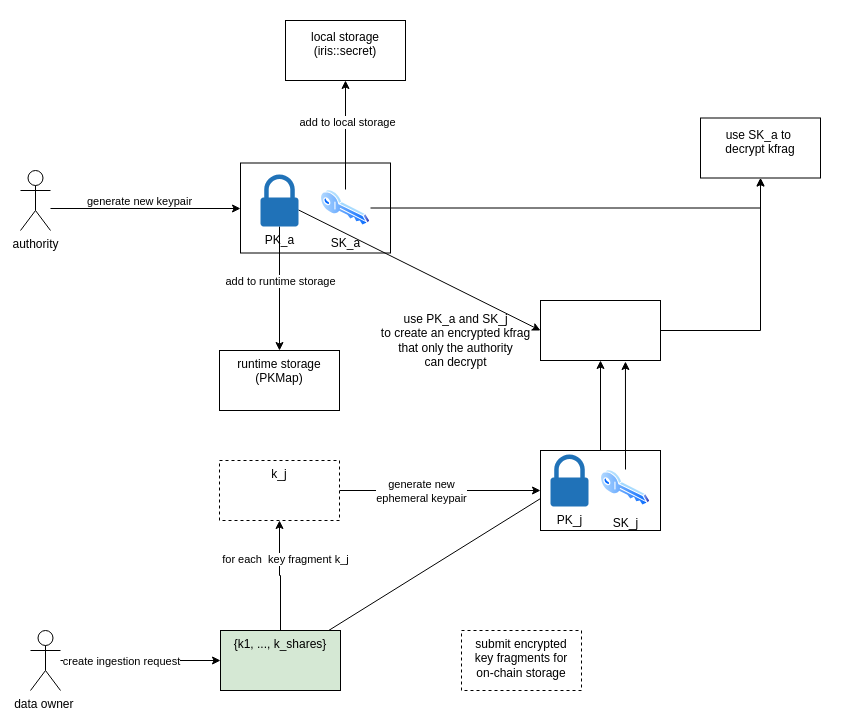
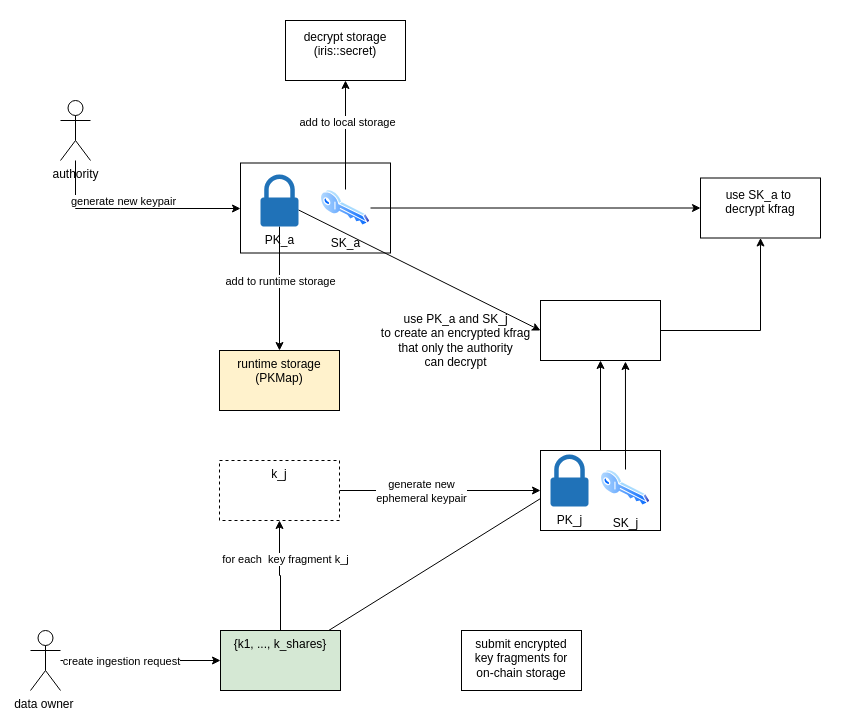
node "local storage (iris::secret)": label "local storage (iris::secret)" -> "decrypt storage (iris::secret)"
node "use SK_a to decrypt kfrag": moved (761, 148) -> (761, 208)
node "authority": moved (36, 201) -> (76, 131)
node "runtime storage (PKMap)": fillcolor #ffffff -> #fff2cc
node "submit encrypted key fragments for on-chain storage": style dashed -> solid
